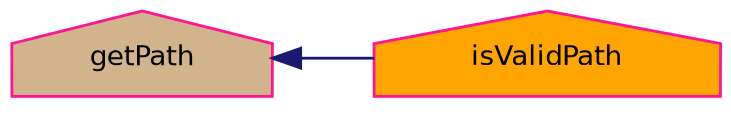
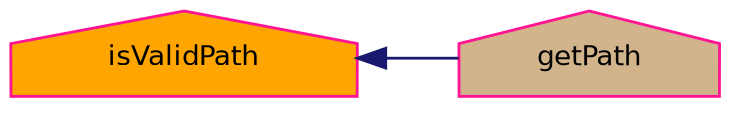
edge "isValidPath" -> "getPath": reversed
